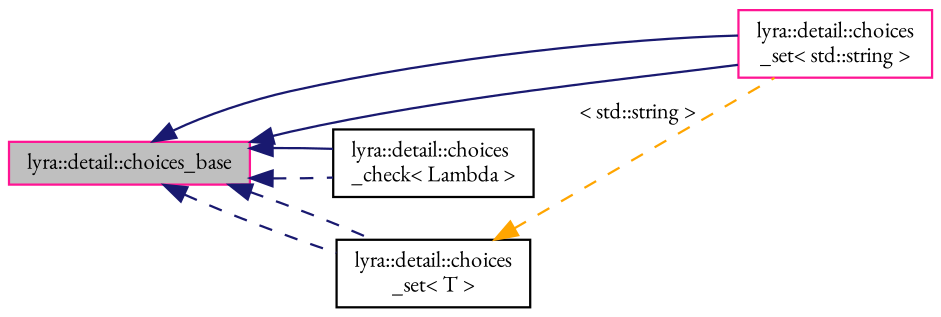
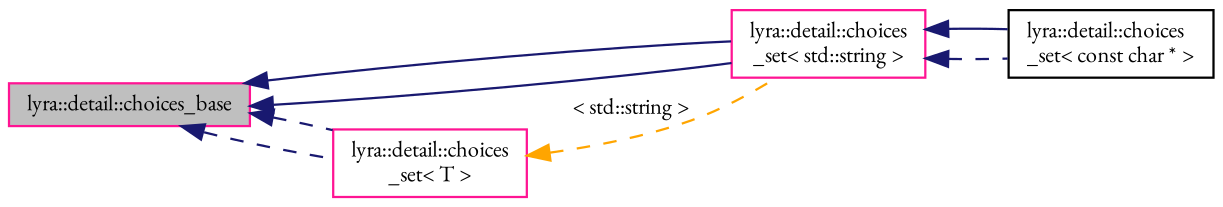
node "lyra::detail::choices _set< const char * >": added
node "lyra::detail::choices _check< Lambda >": removed
node "lyra::detail::choices _set< T >": color black -> deeppink
